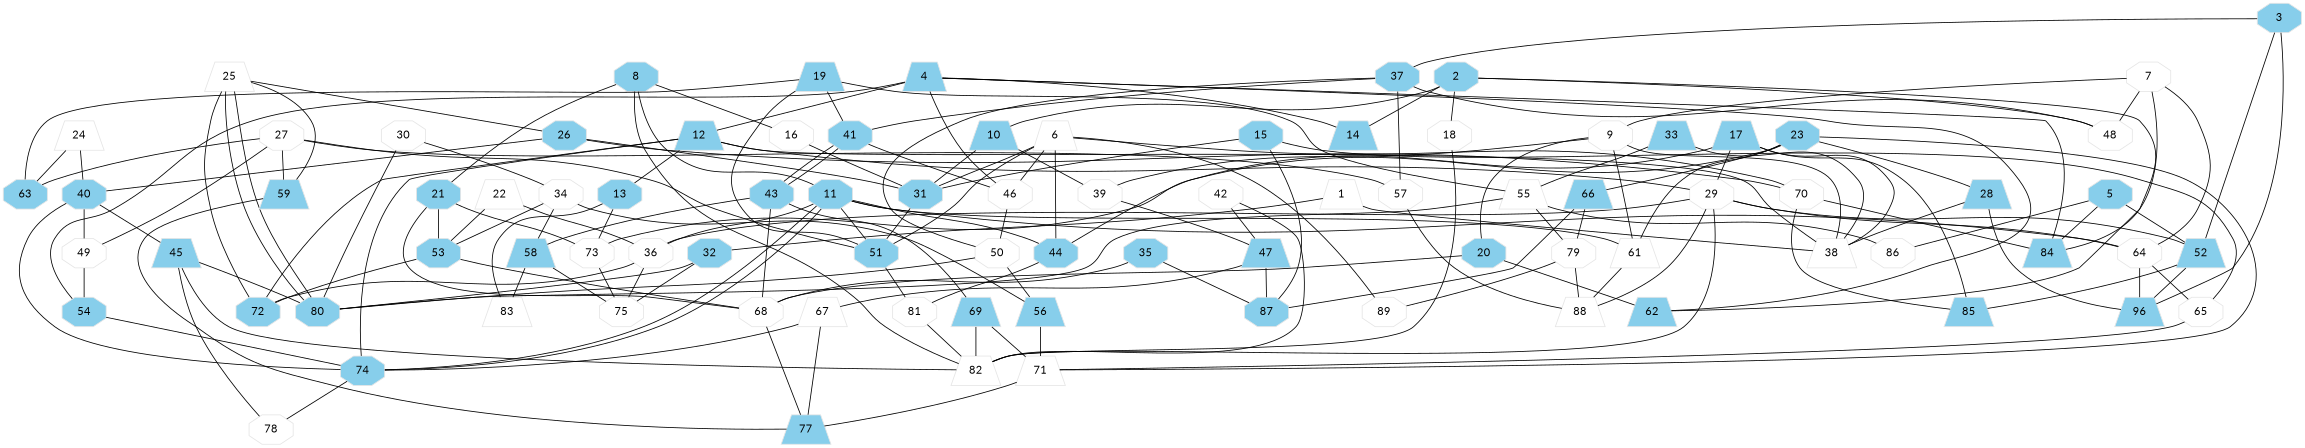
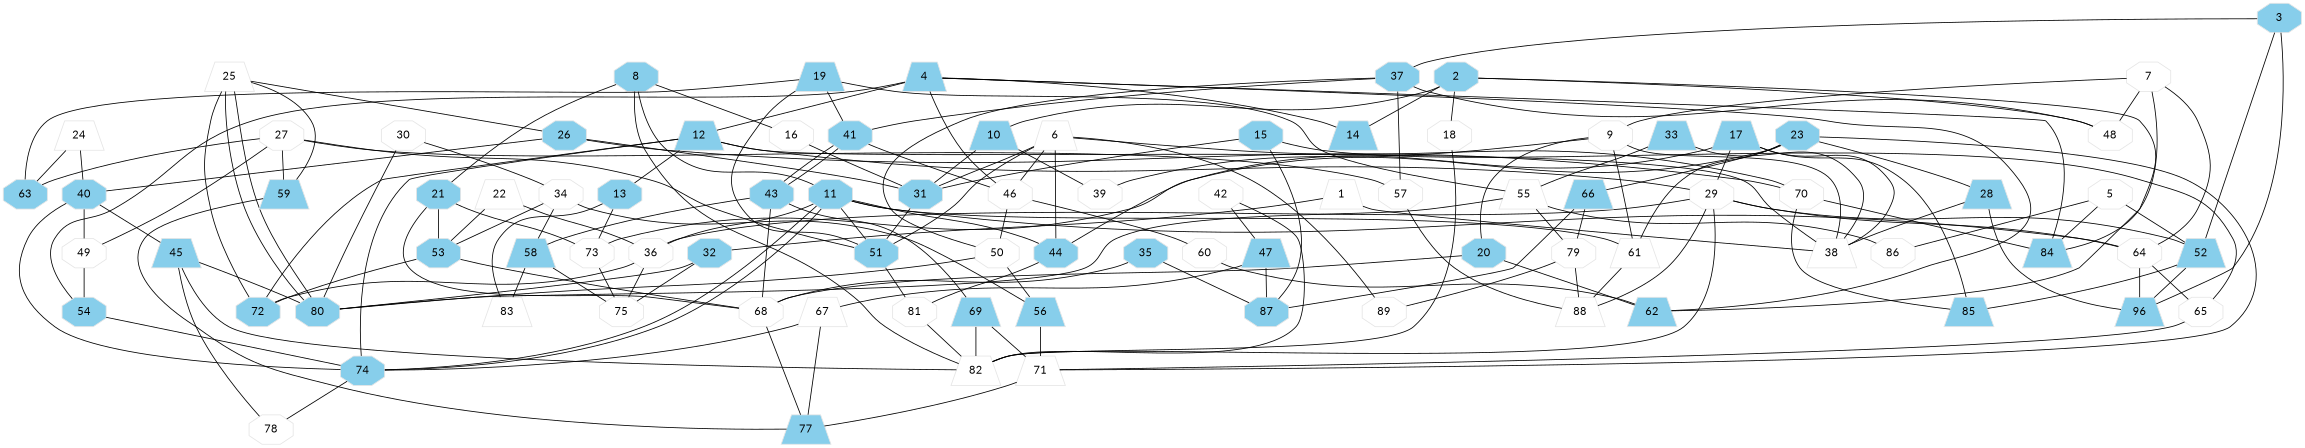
node "5": fillcolor skyblue -> white
edge "39" -- "47": removed
node "60": added
